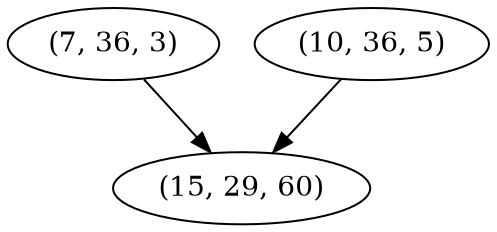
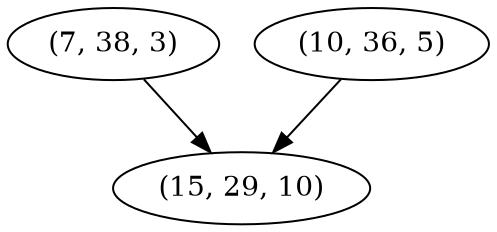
node "(7, 36, 3)": label "(7, 36, 3)" -> "(7, 38, 3)"
node "(15, 29, 60)": label "(15, 29, 60)" -> "(15, 29, 10)"
